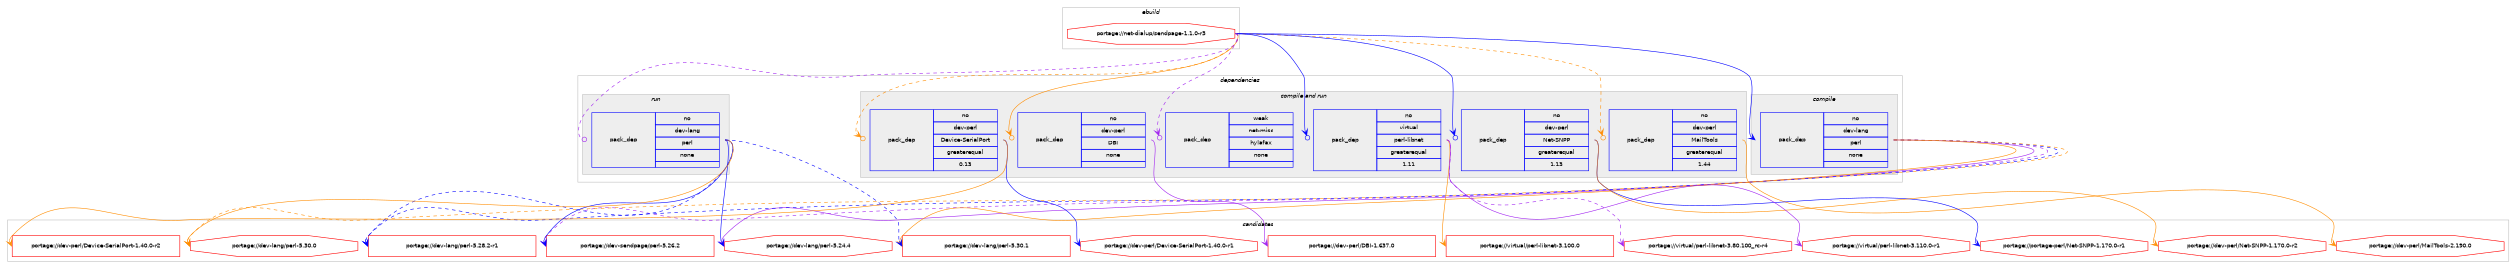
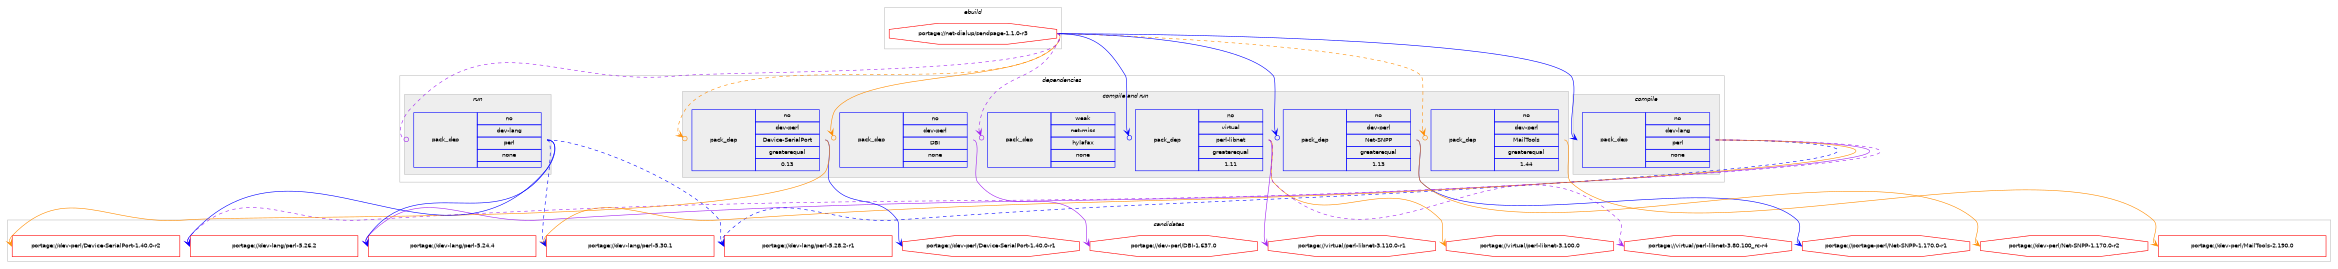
node "portage://dev-lang/perl-5.30.0": removed
node "portage://dev-sendpage/perl-5.26.2": label "portage://dev-sendpage/perl-5.26.2" -> "portage://dev-lang/perl-5.26.2"
node "portage://dev-lang/perl-5.24.4": shape octagon -> box
node "portage://dev-perl/DBI-1.637.0": shape box -> octagon
node "portage://virtual/perl-libnet-3.100.0": shape box -> octagon
node "portage://dev-perl/MailTools-2.190.0": shape octagon -> box
